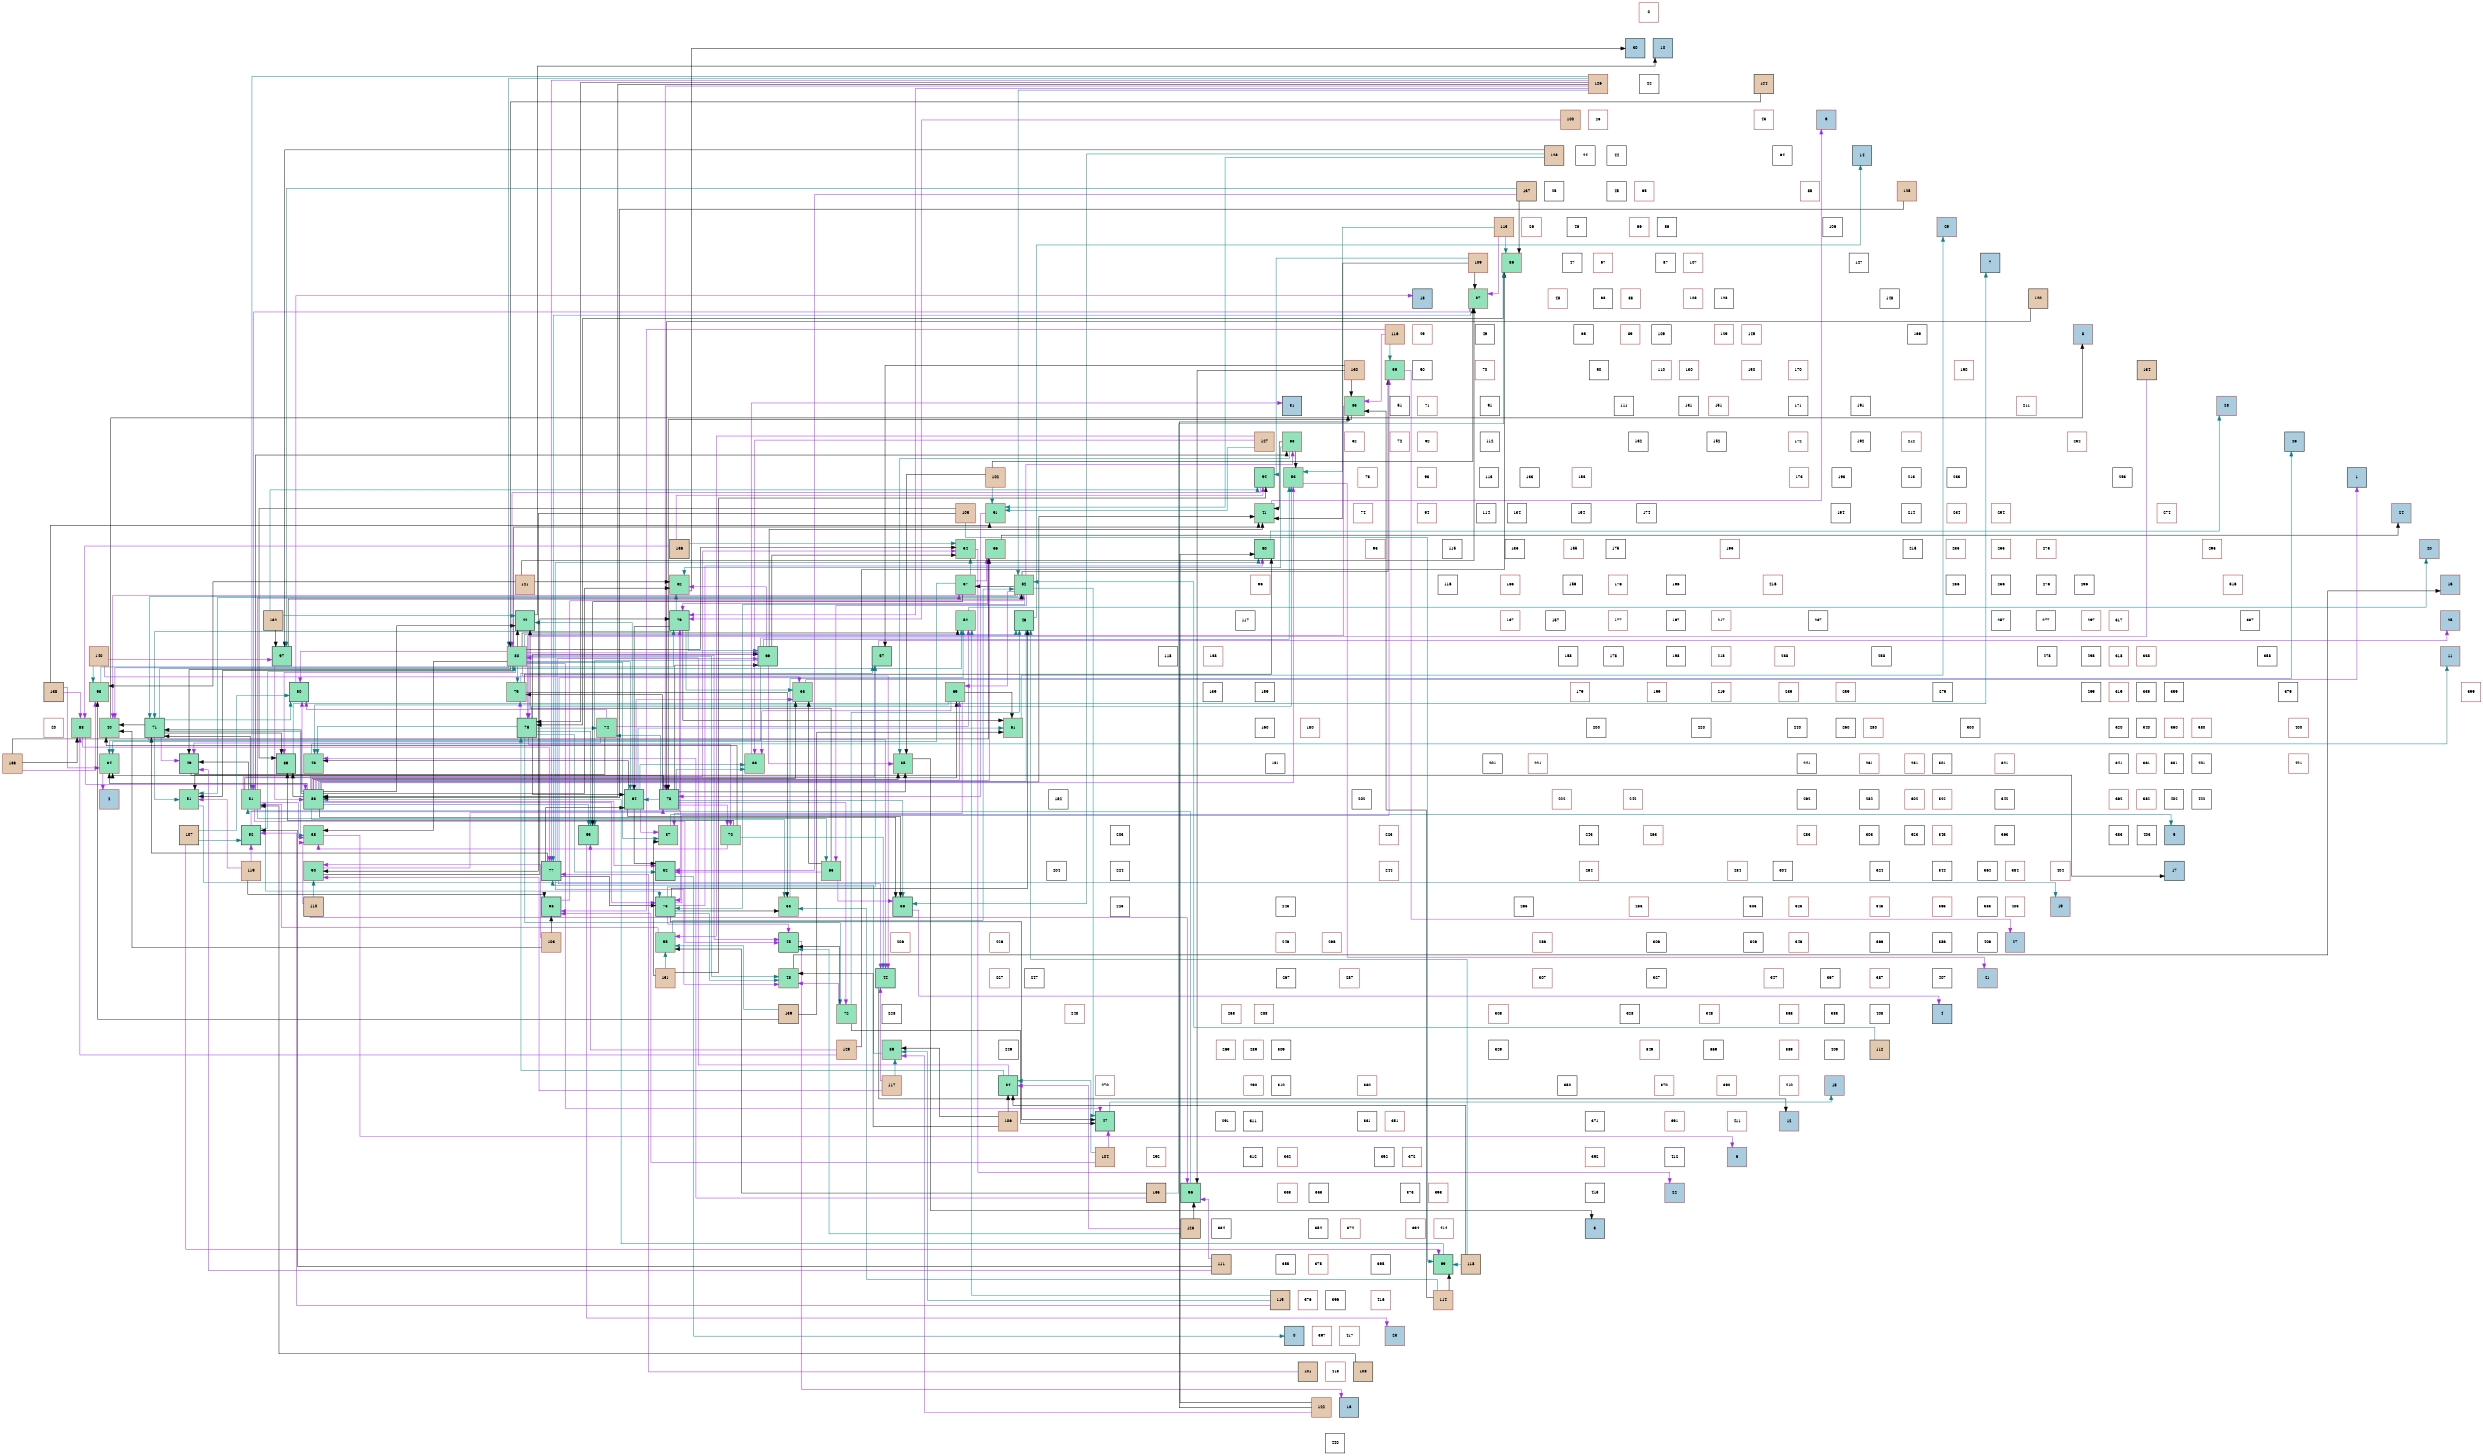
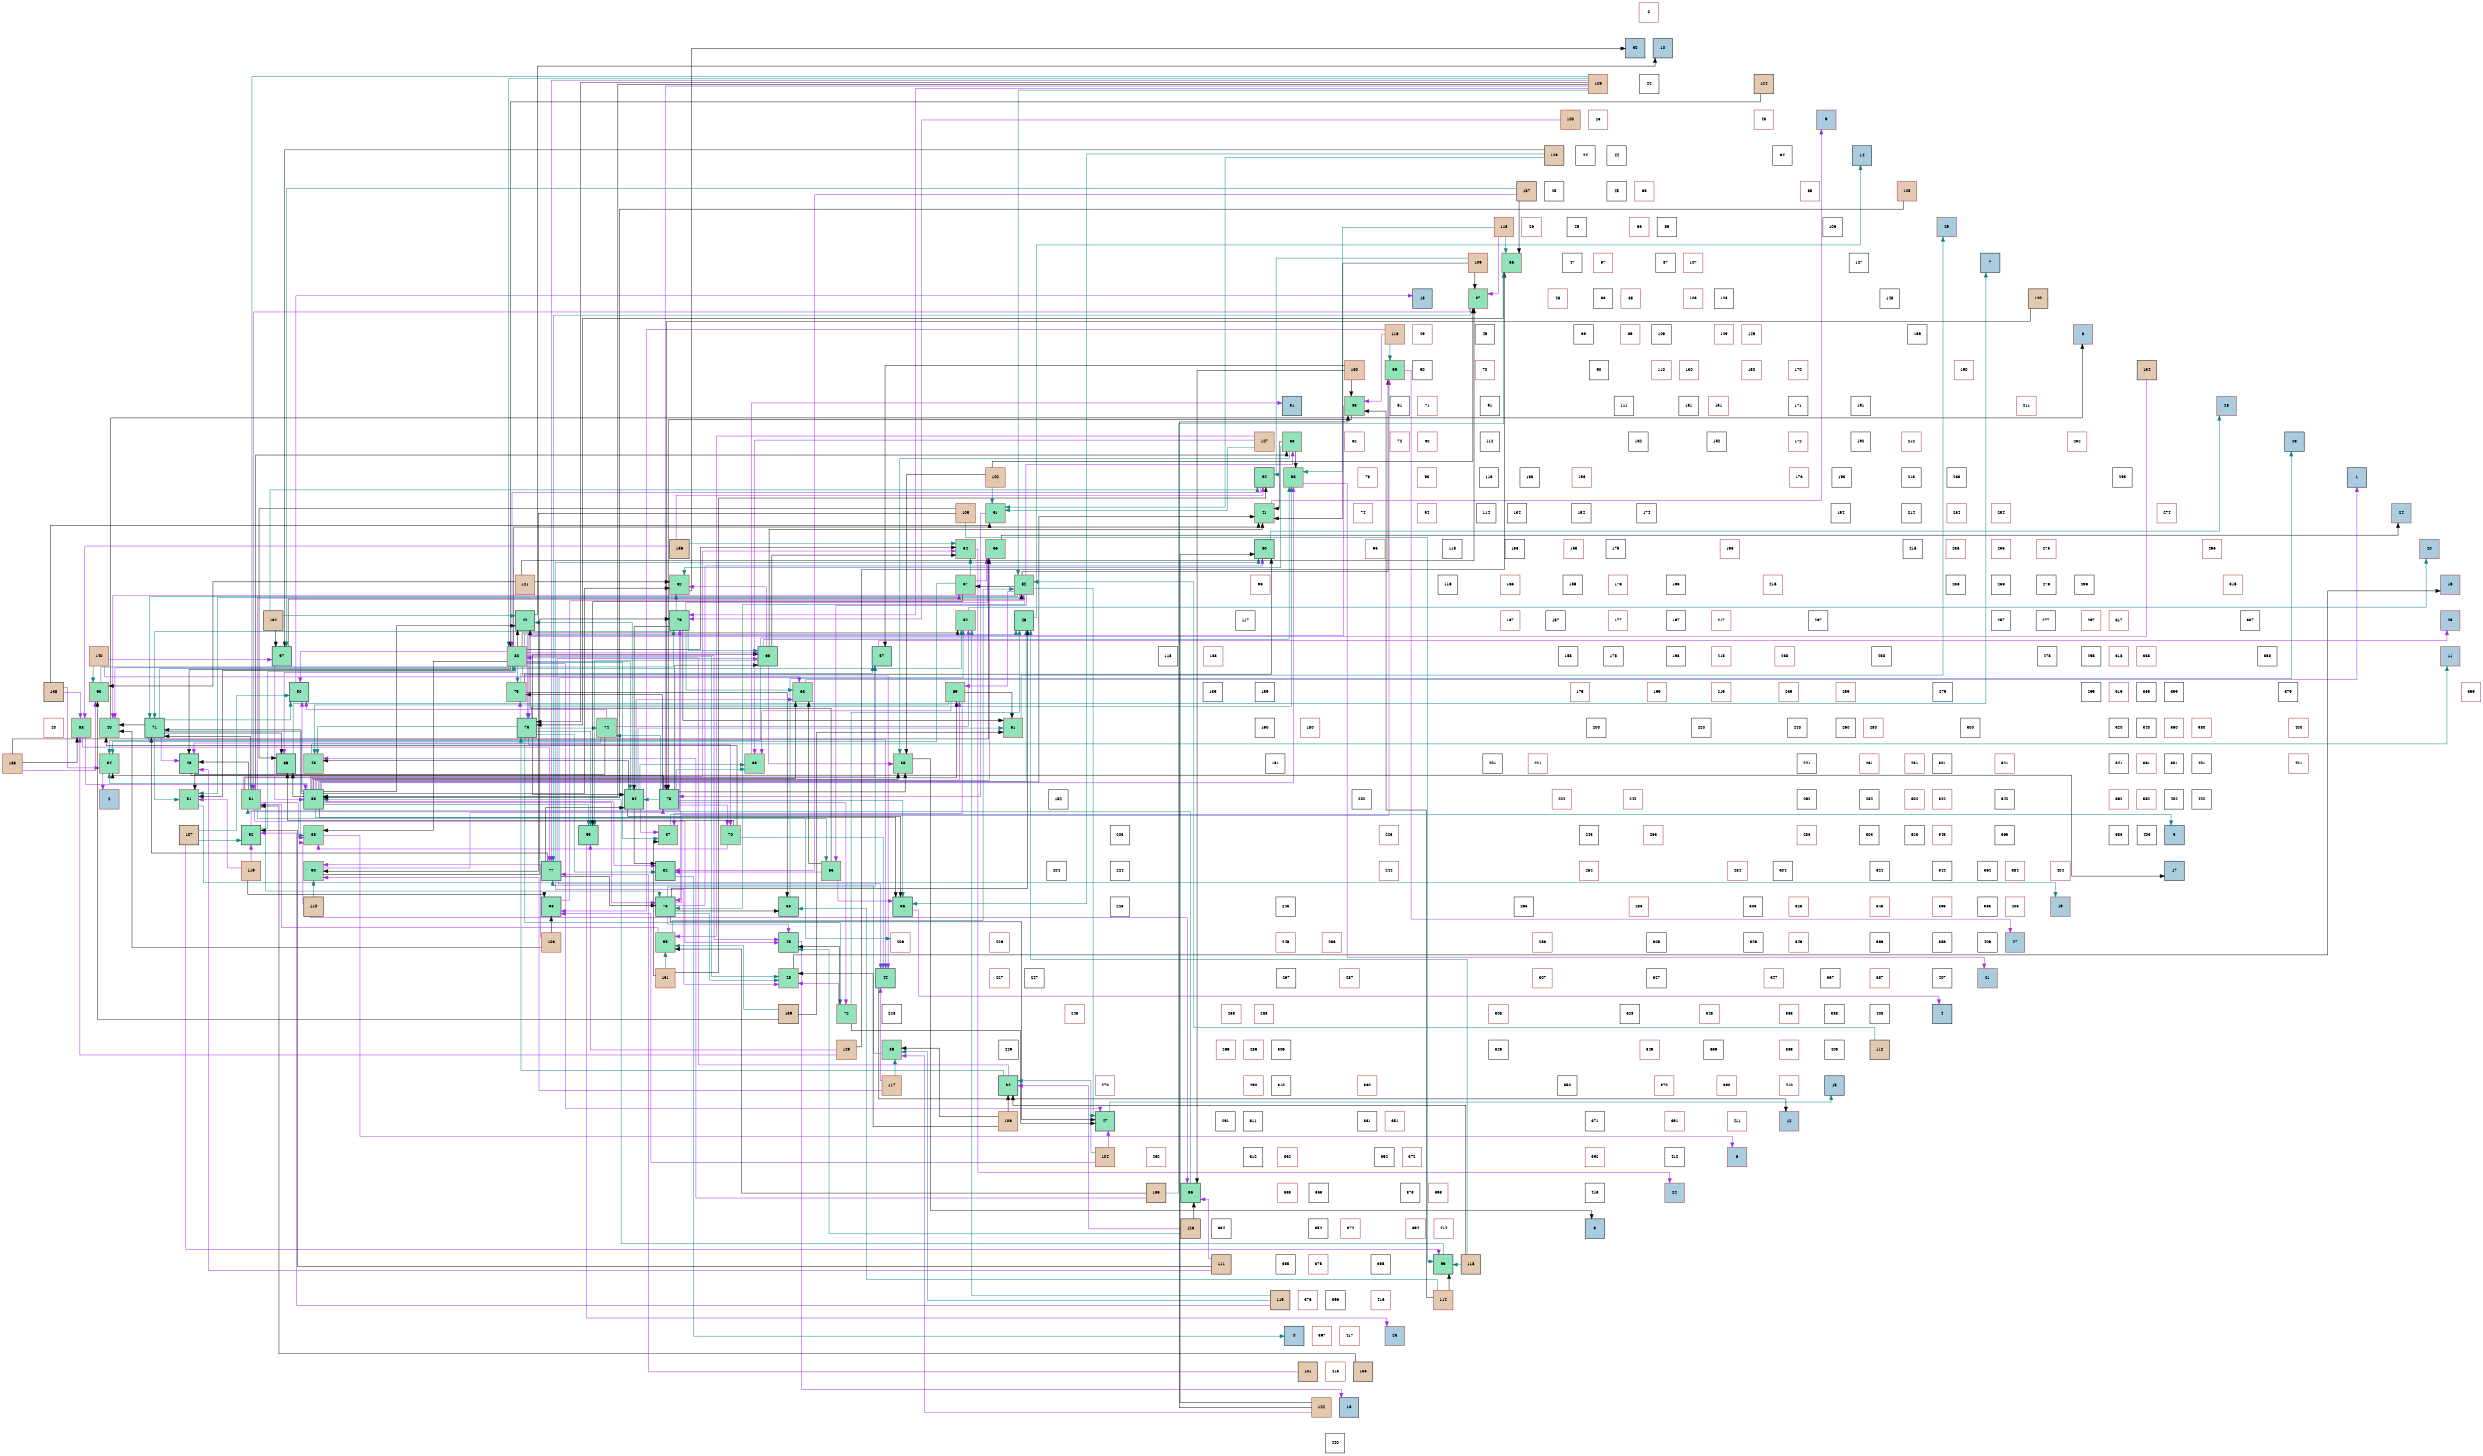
edge "56" -> "79": reversed
edge "83" -> "34": color black -> teal
edge "83" -> "58": now "83" -> "206"
node "58": color brown -> black
node "15": color brown -> black
